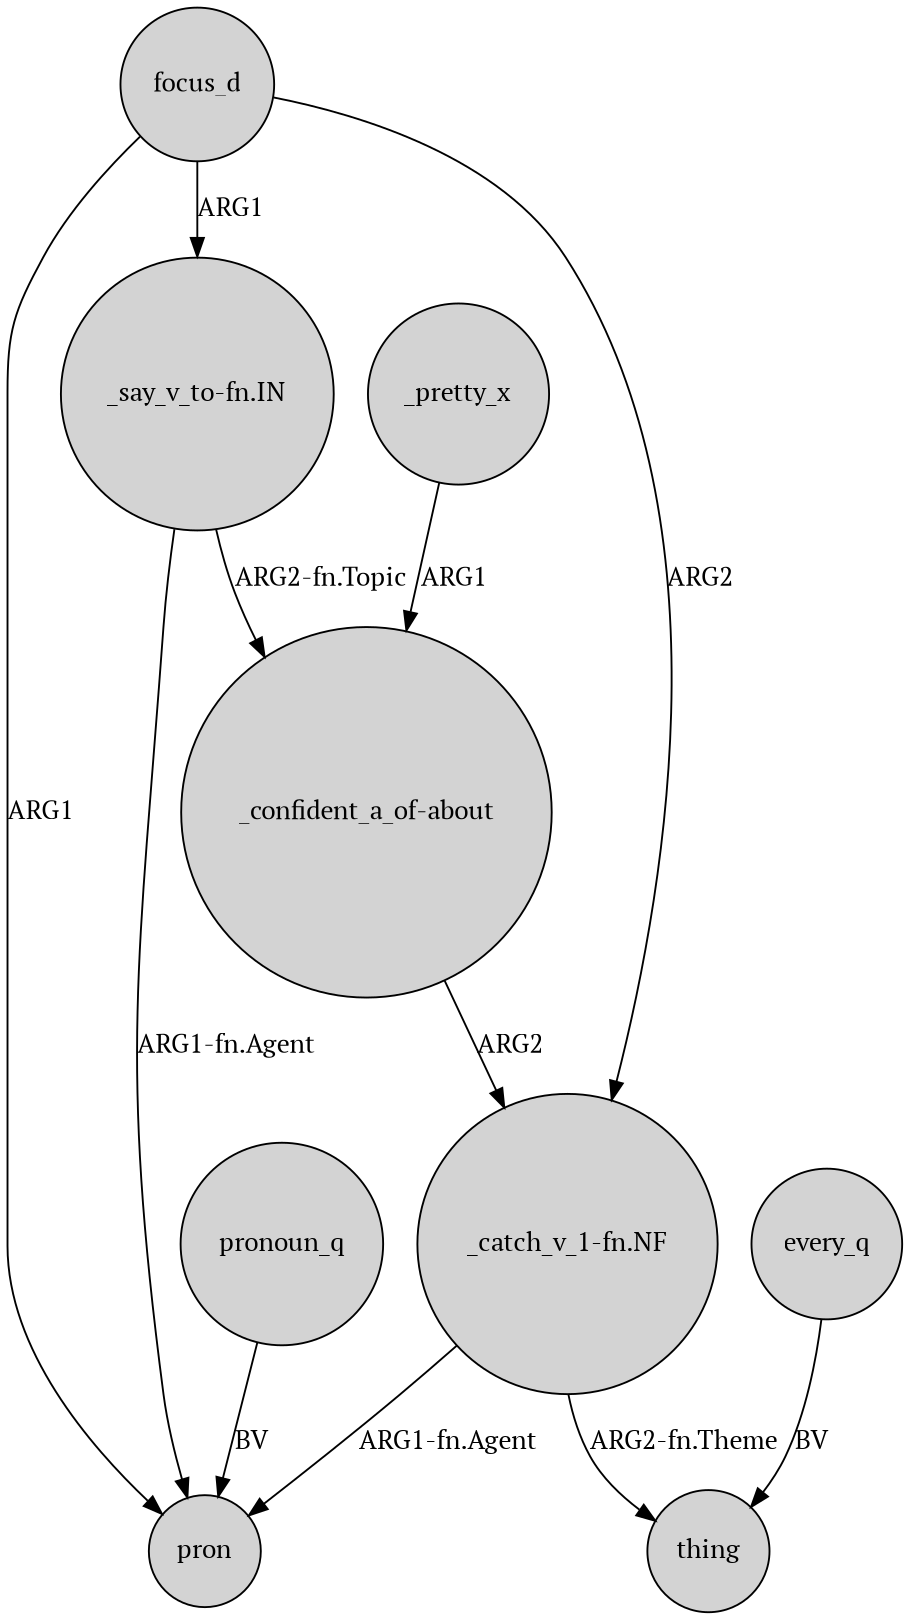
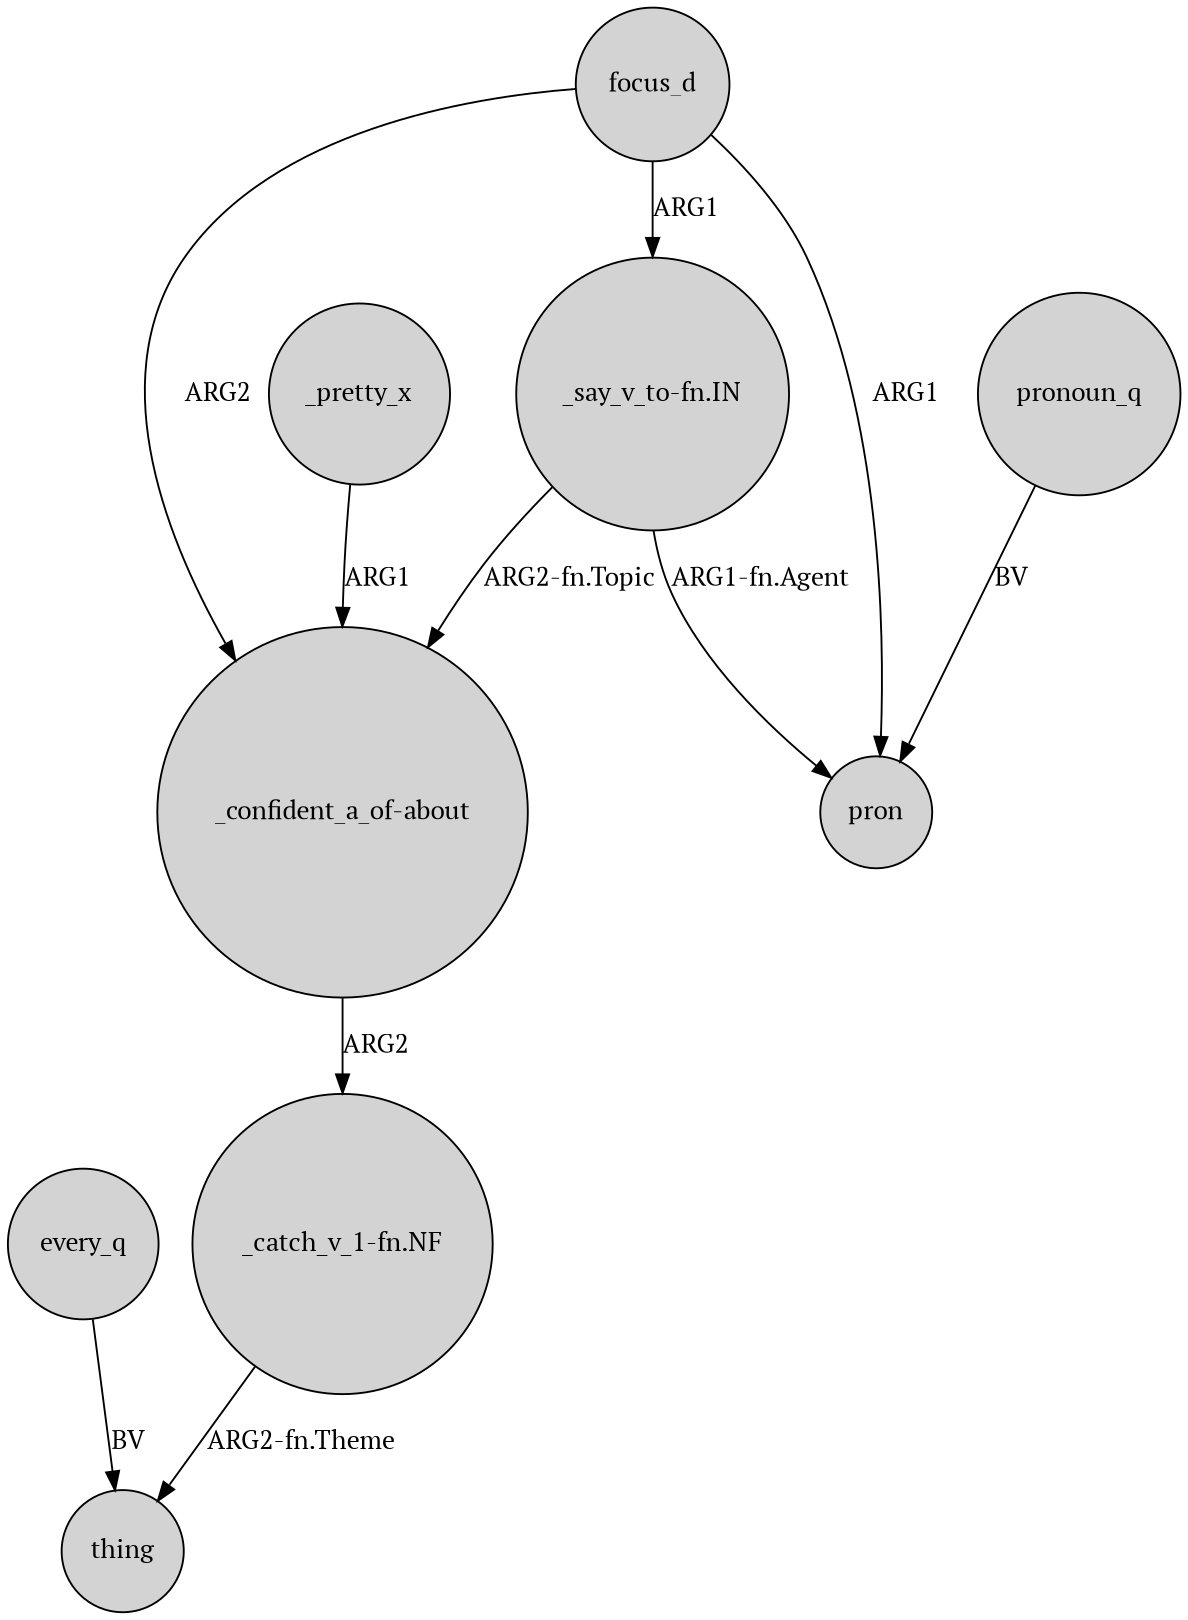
edge "focus_d" -> "_catch_v_1-fn.NF": now "focus_d" -> "_confident_a_of-about"
edge "_catch_v_1-fn.NF" -> "pron": removed, label "ARG1-fn.Agent"
